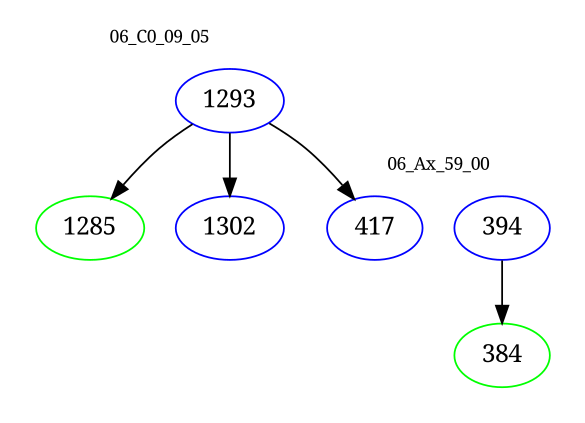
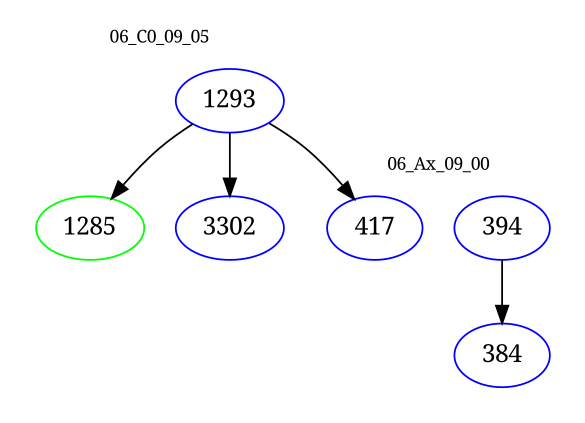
cluster "06_Ax_59_00": label "06_Ax_59_00" -> "06_Ax_09_00"
node "1302": label "1302" -> "3302"
node "384": color green -> blue
